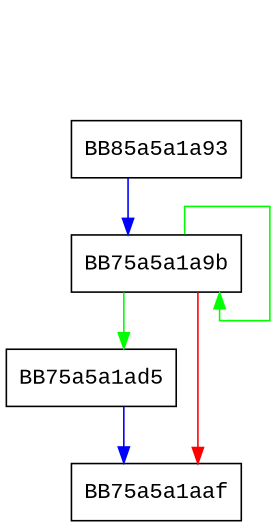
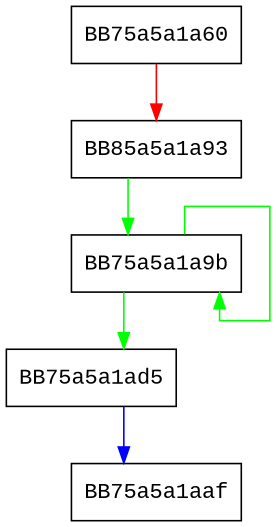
node "BB75a5a1a60": added
edge "BB85a5a1a93" -> "BB75a5a1a9b": color blue -> green
edge "BB75a5a1a9b" -> "BB75a5a1aaf": removed
